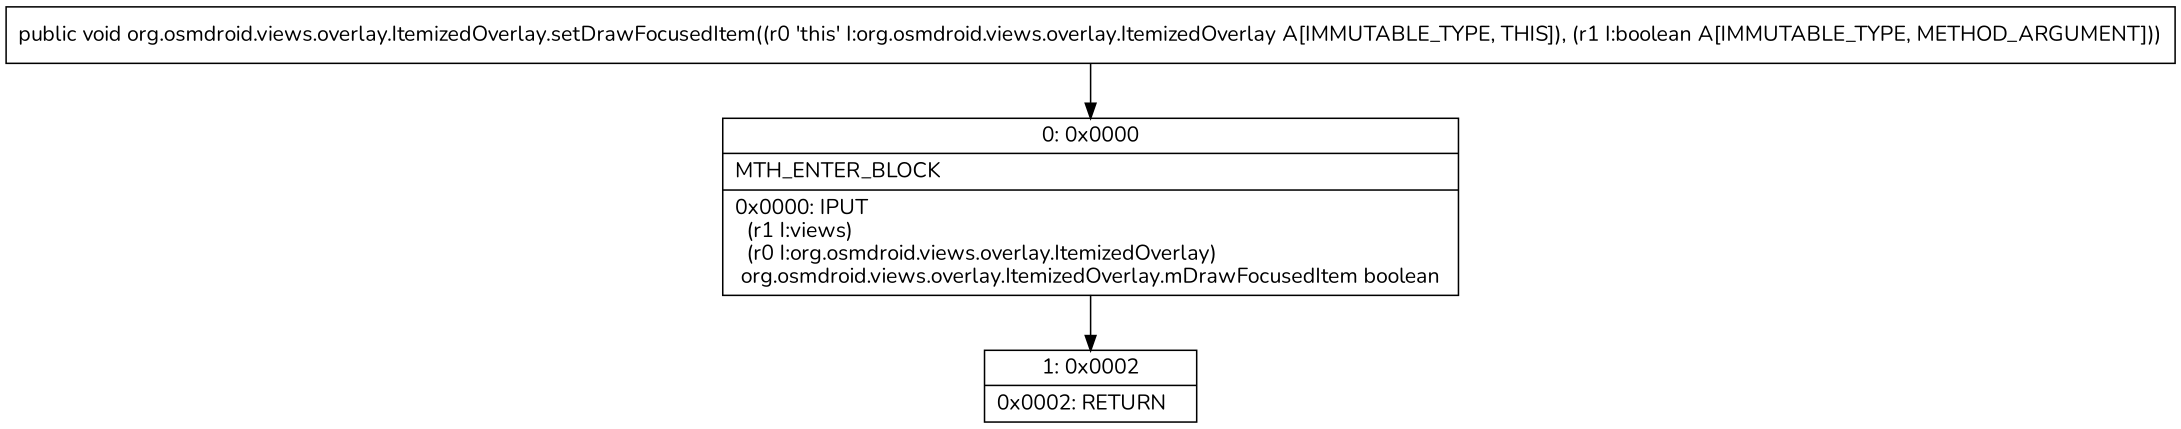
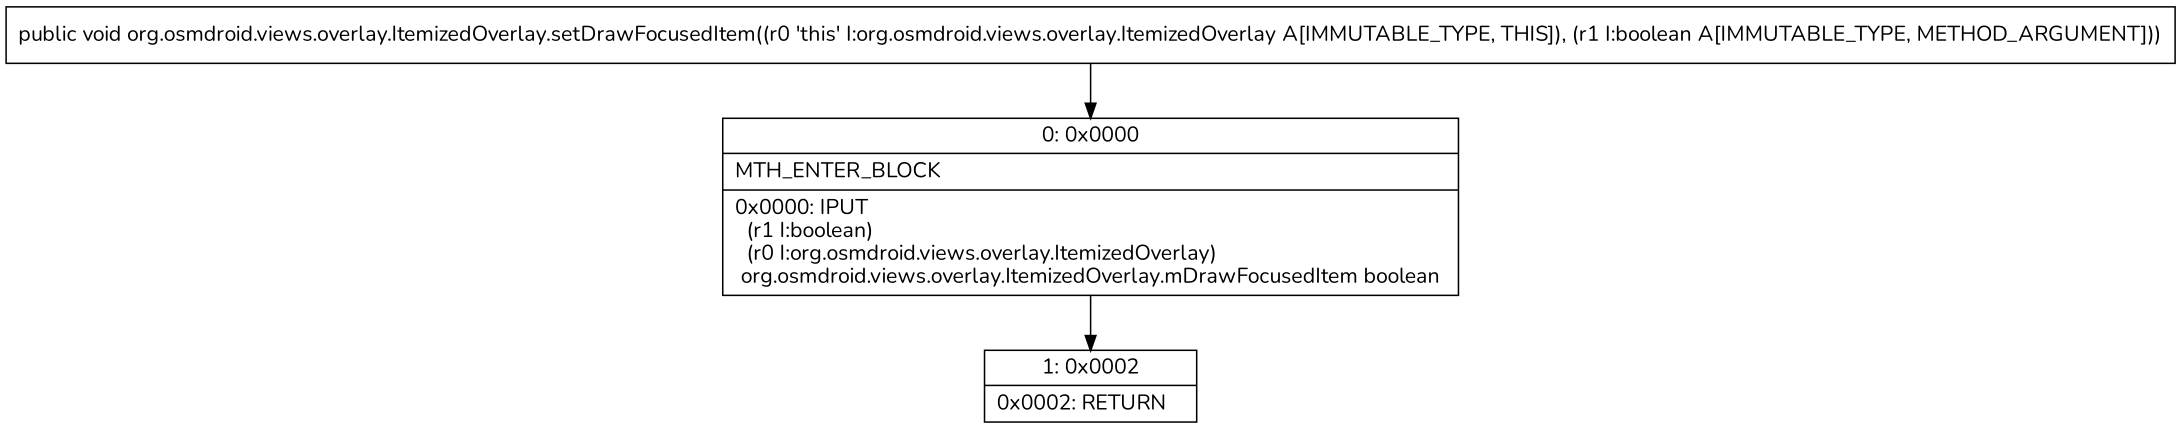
node "0: 0x0000": text "(r1 I:views)" -> "(r1 I:boolean)"
